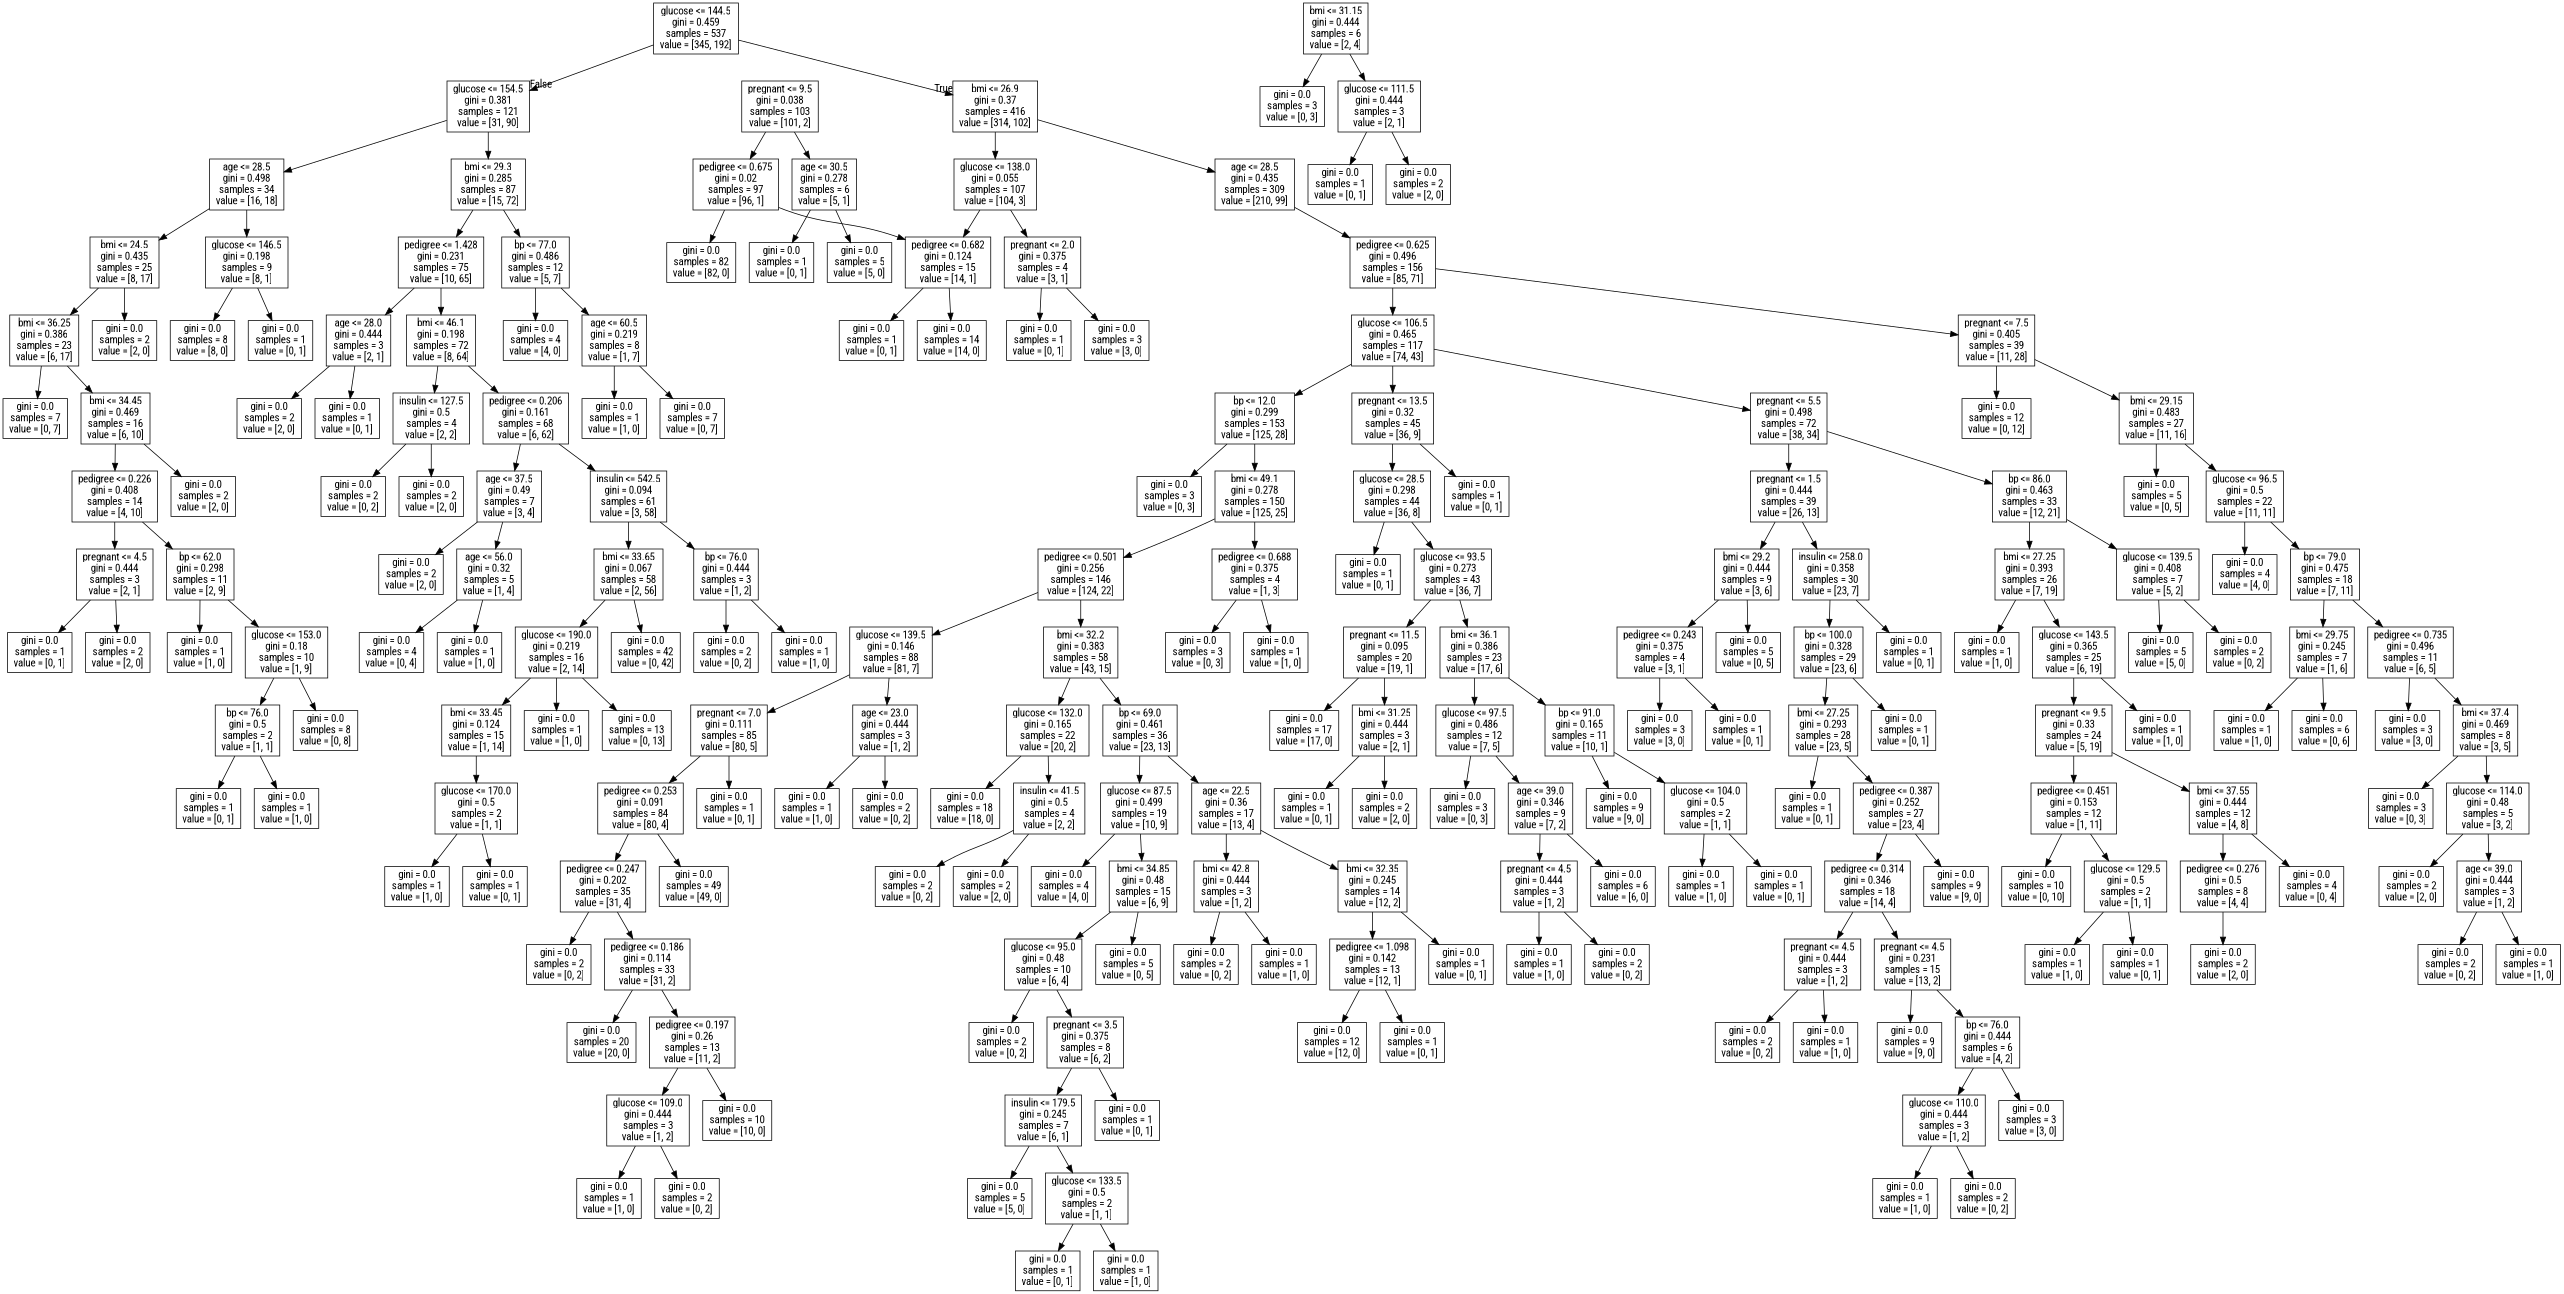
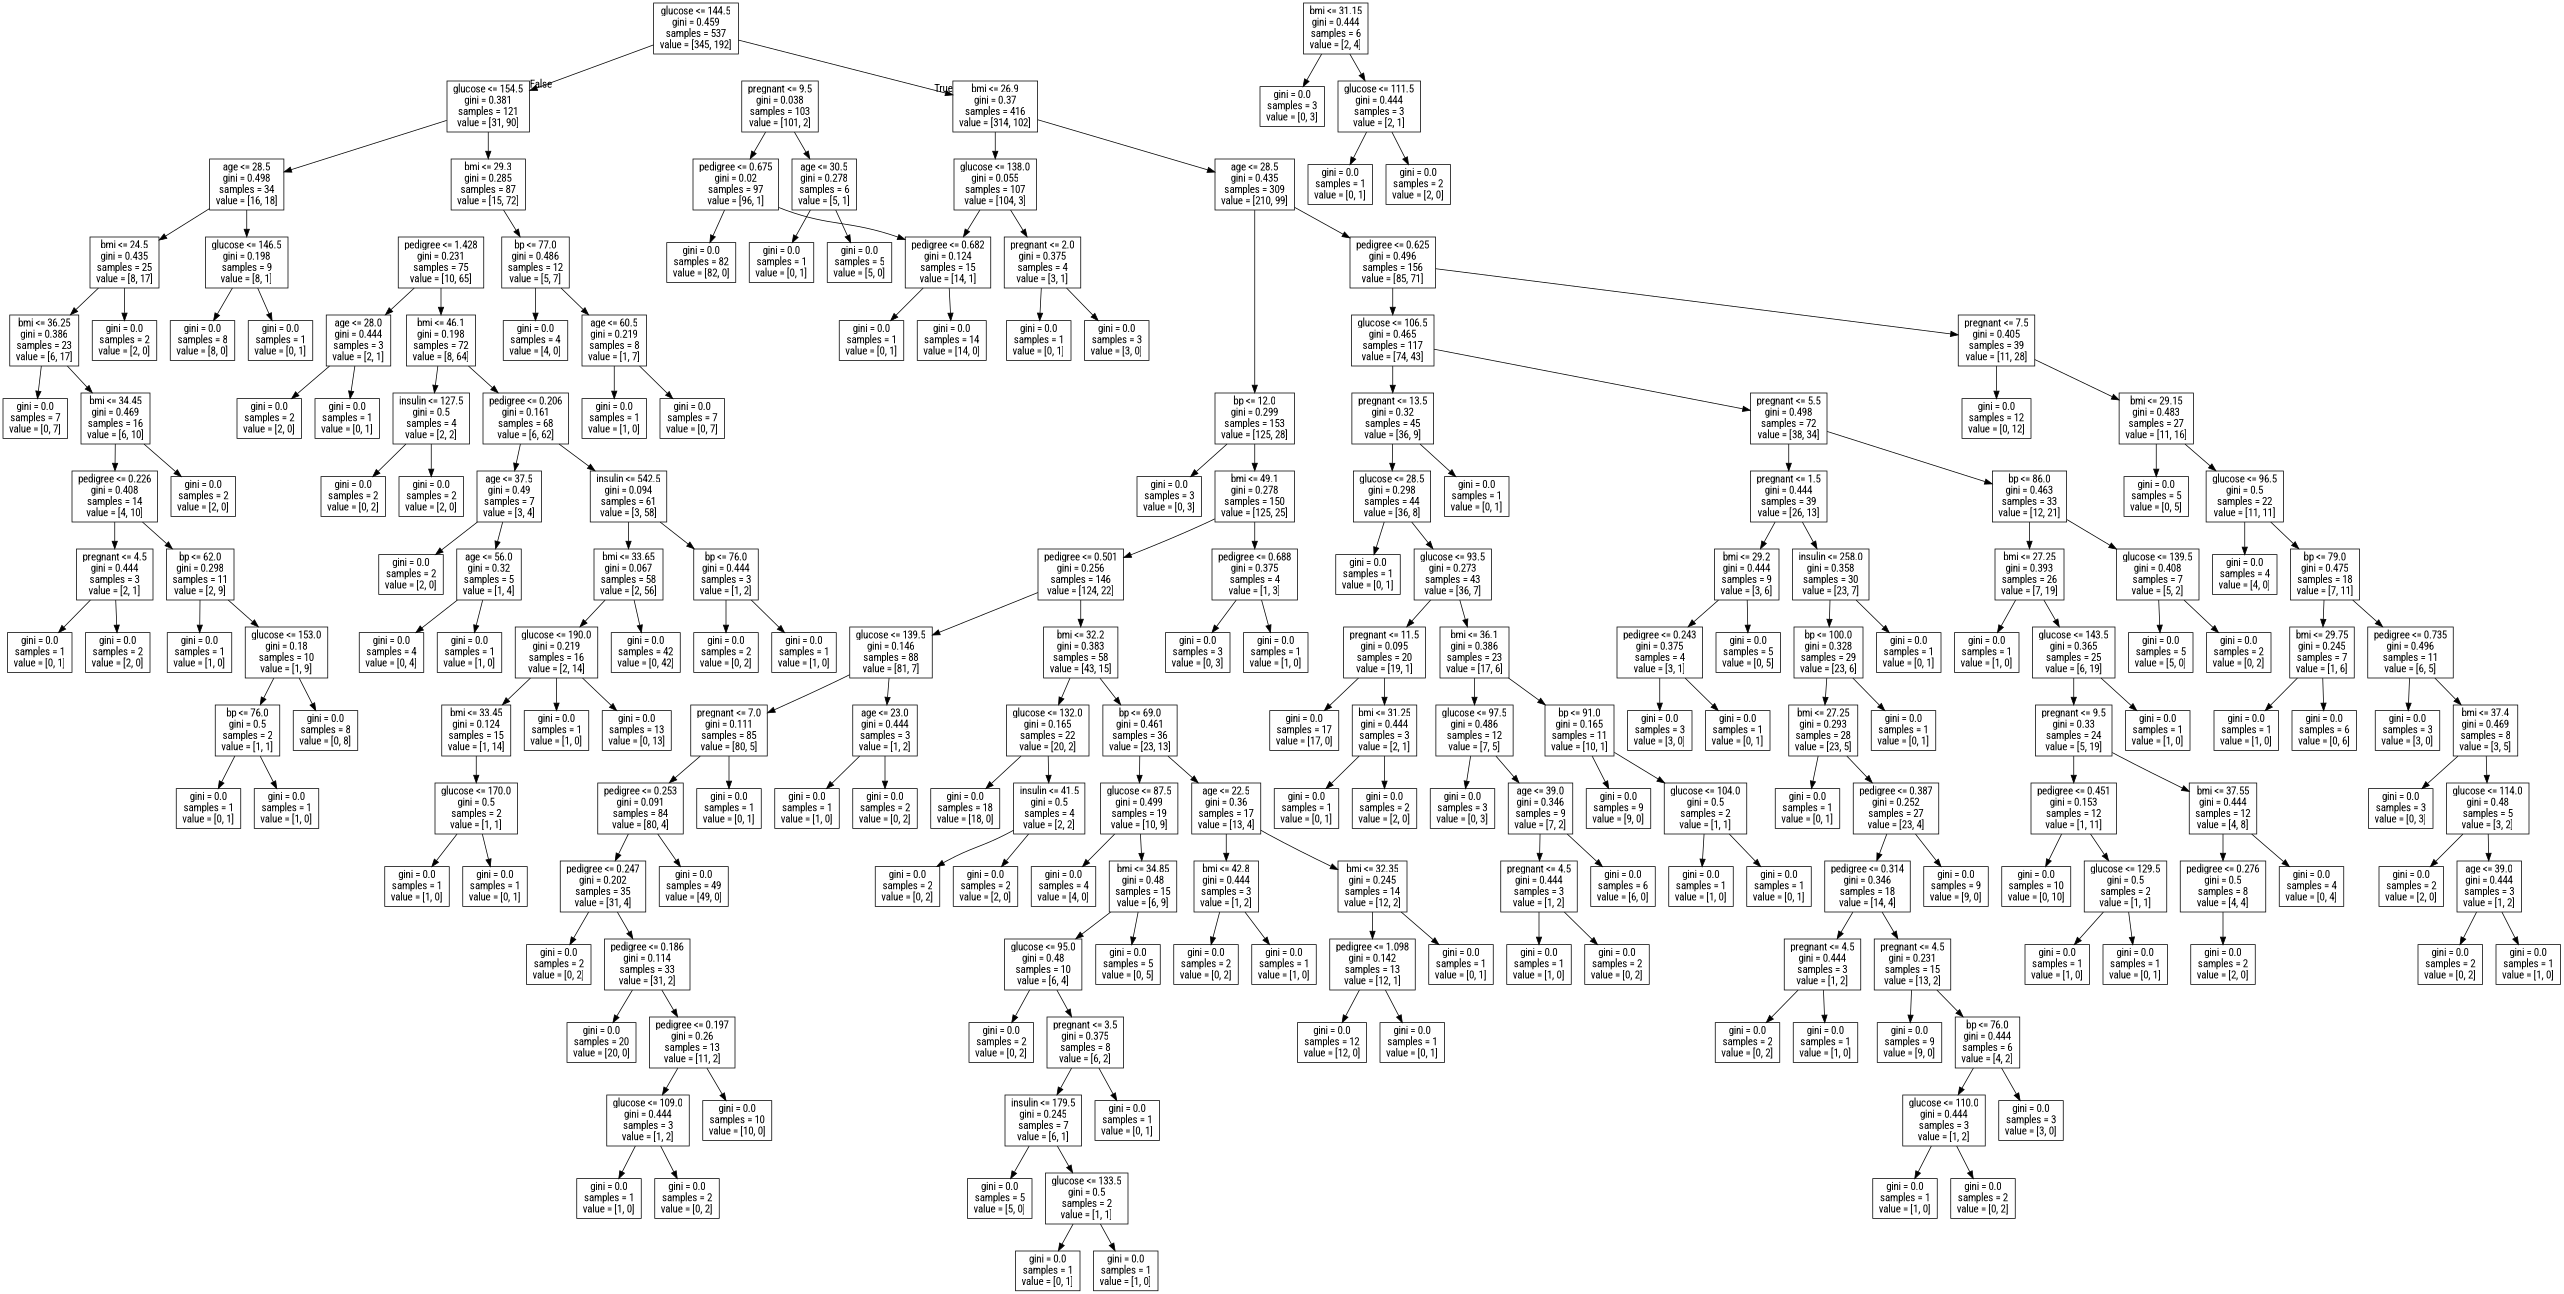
edge "bmi <= 29.3 gini = 0.285 samples = 87 value = [15, 72]" -> "pedigree <= 1.428 gini = 0.231 samples = 75 value = [10, 65]": removed
edge "glucose <= 106.5 gini = 0.465 samples = 117 value = [74, 43]" -> "bp <= 12.0 gini = 0.299 samples = 153 value = [125, 28]": now "age <= 28.5 gini = 0.435 samples = 309 value = [210, 99]" -> "bp <= 12.0 gini = 0.299 samples = 153 value = [125, 28]"
